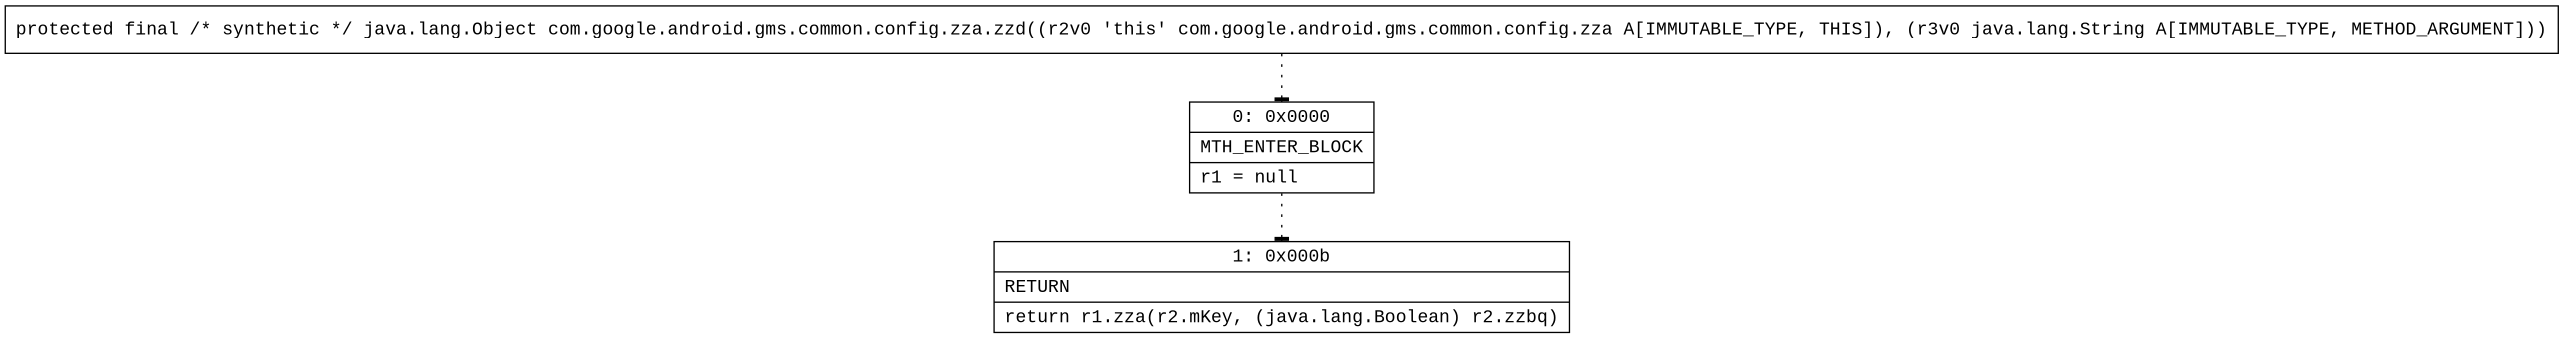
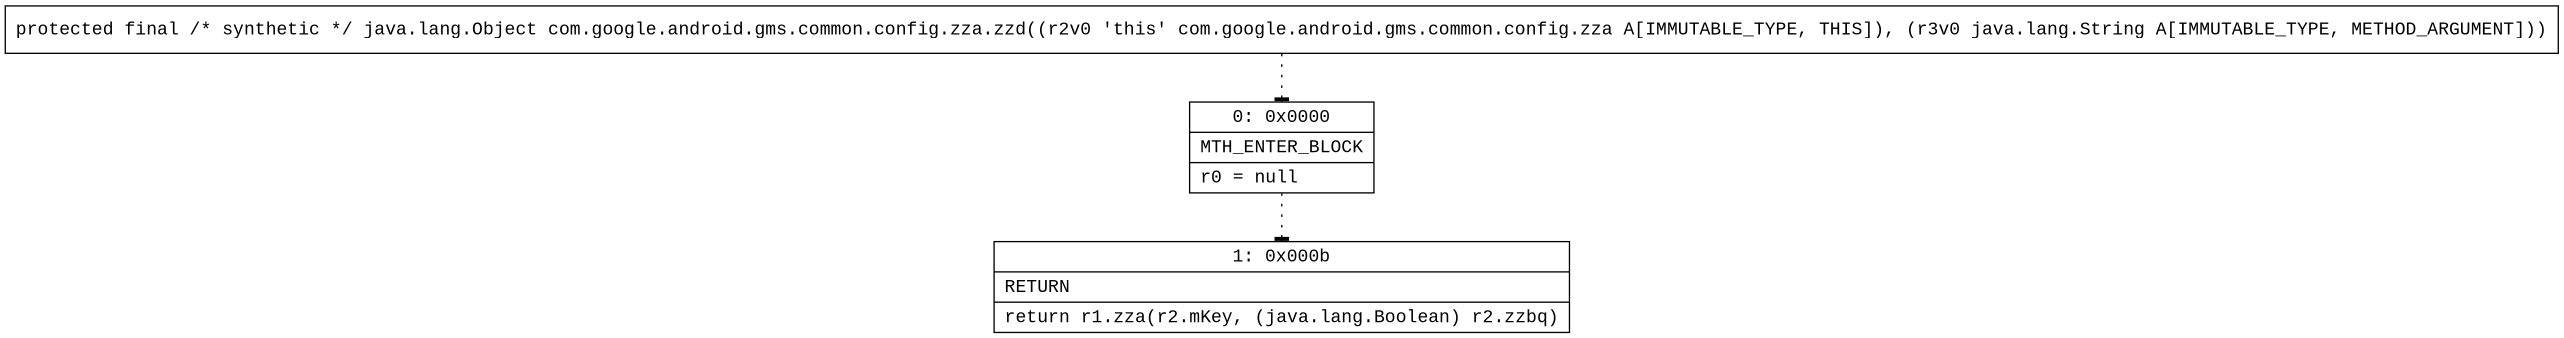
node "0: 0x0000": text "r1 = null" -> "r0 = null"
